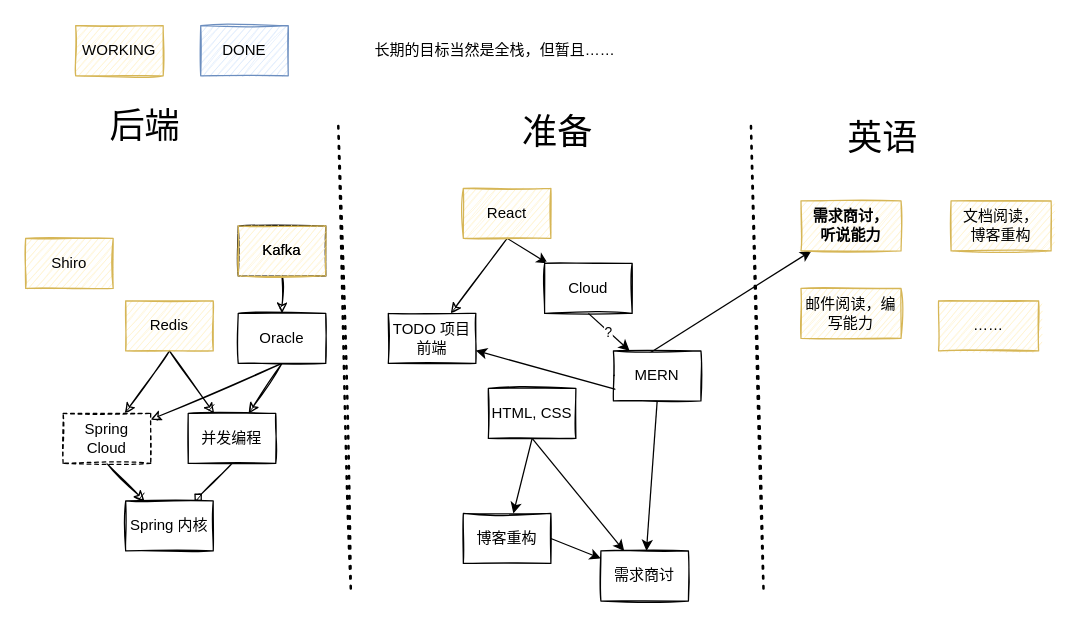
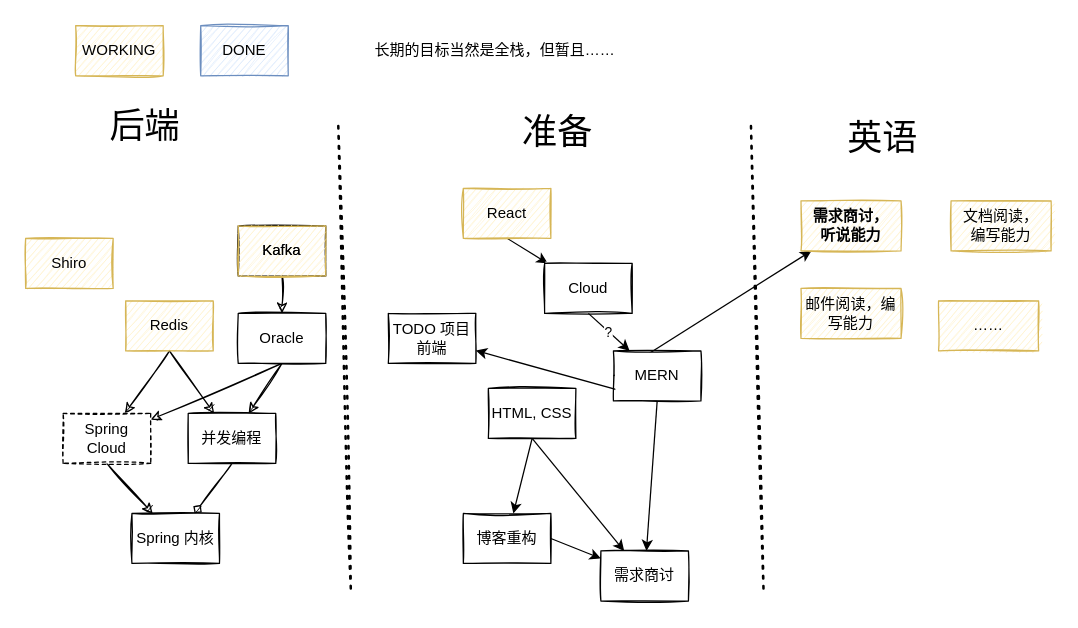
node "文档阅读， 博客重构": label "文档阅读， 博客重构" -> "文档阅读， 编写能力"
edge "React" -> "TODO 项目前端": removed
node "Spring 内核": moved (169, 526) -> (176, 538)
